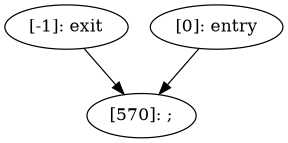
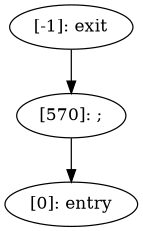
edge "[0]: entry" -> "[570]: ;": reversed
